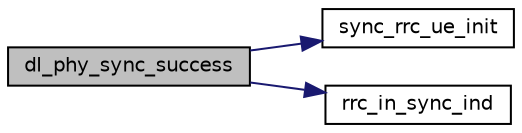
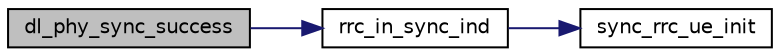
edge "dl_phy_sync_success" -> "sync_rrc_ue_init": now "rrc_in_sync_ind" -> "sync_rrc_ue_init"
